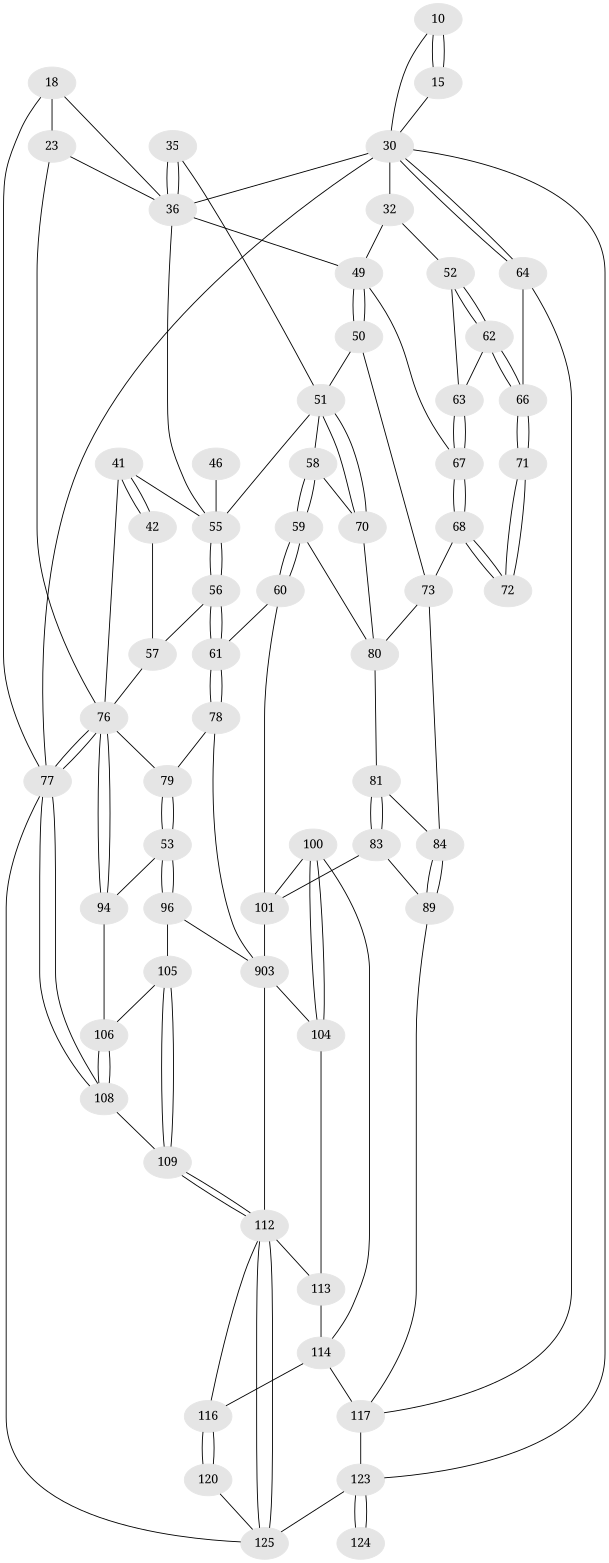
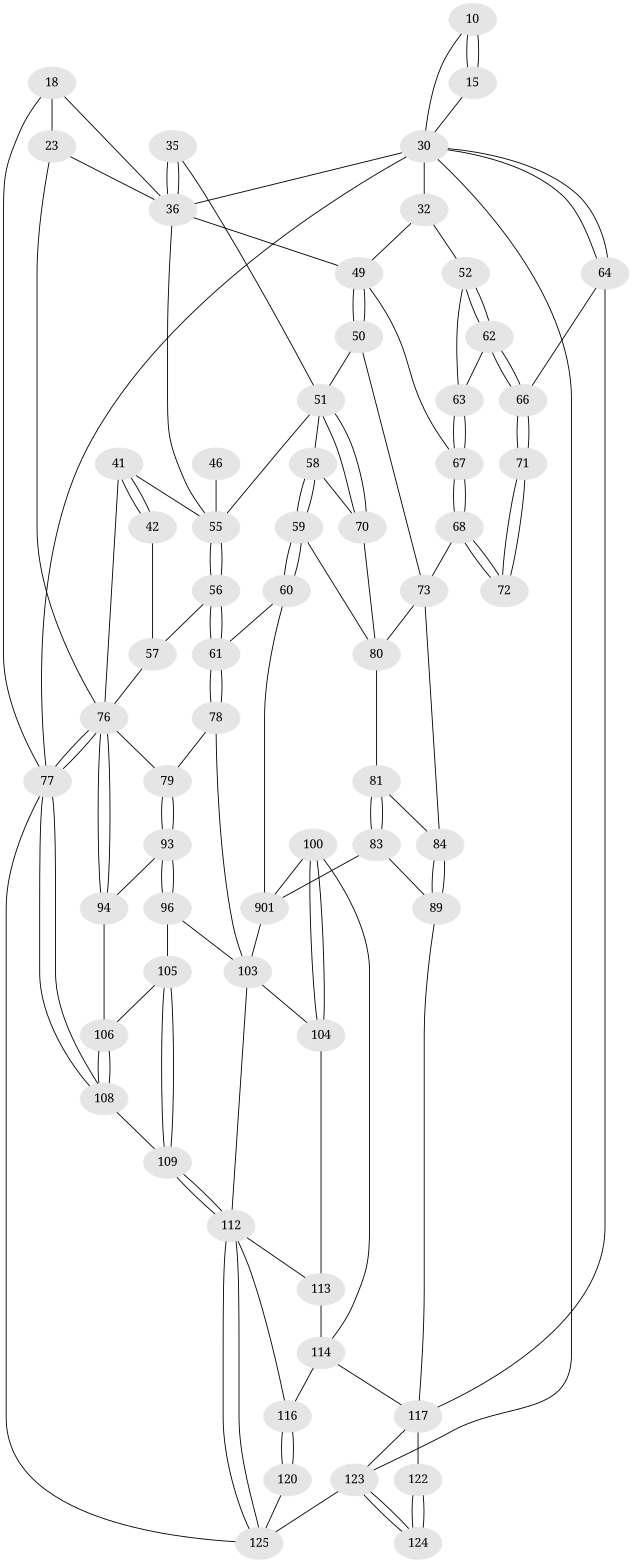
node "53": label "53" -> "93"
node "101": label "101" -> "901"
node "903": label "903" -> "103"
node "122": added
